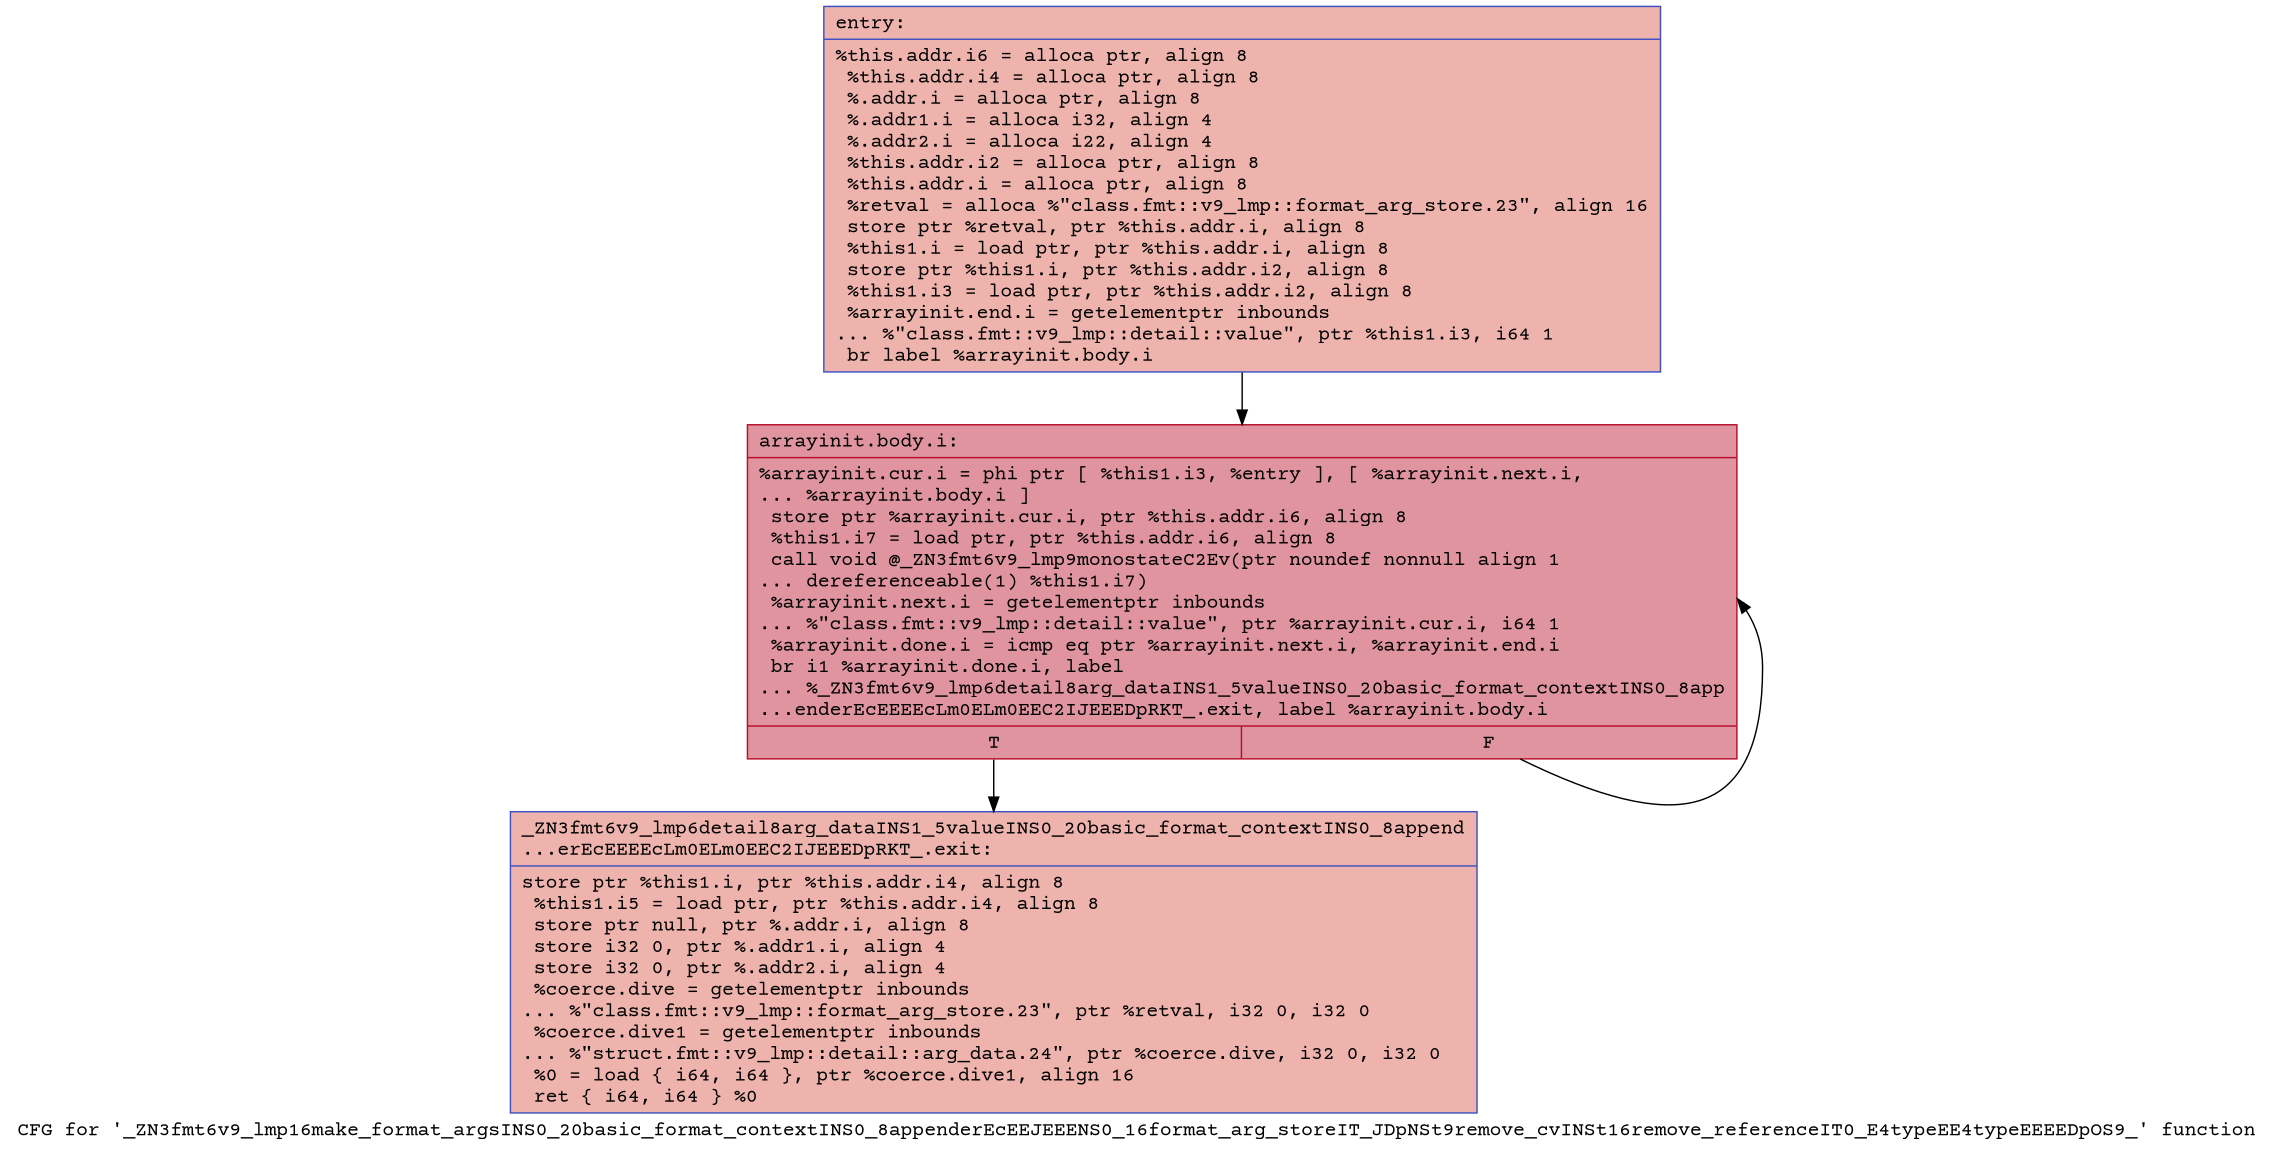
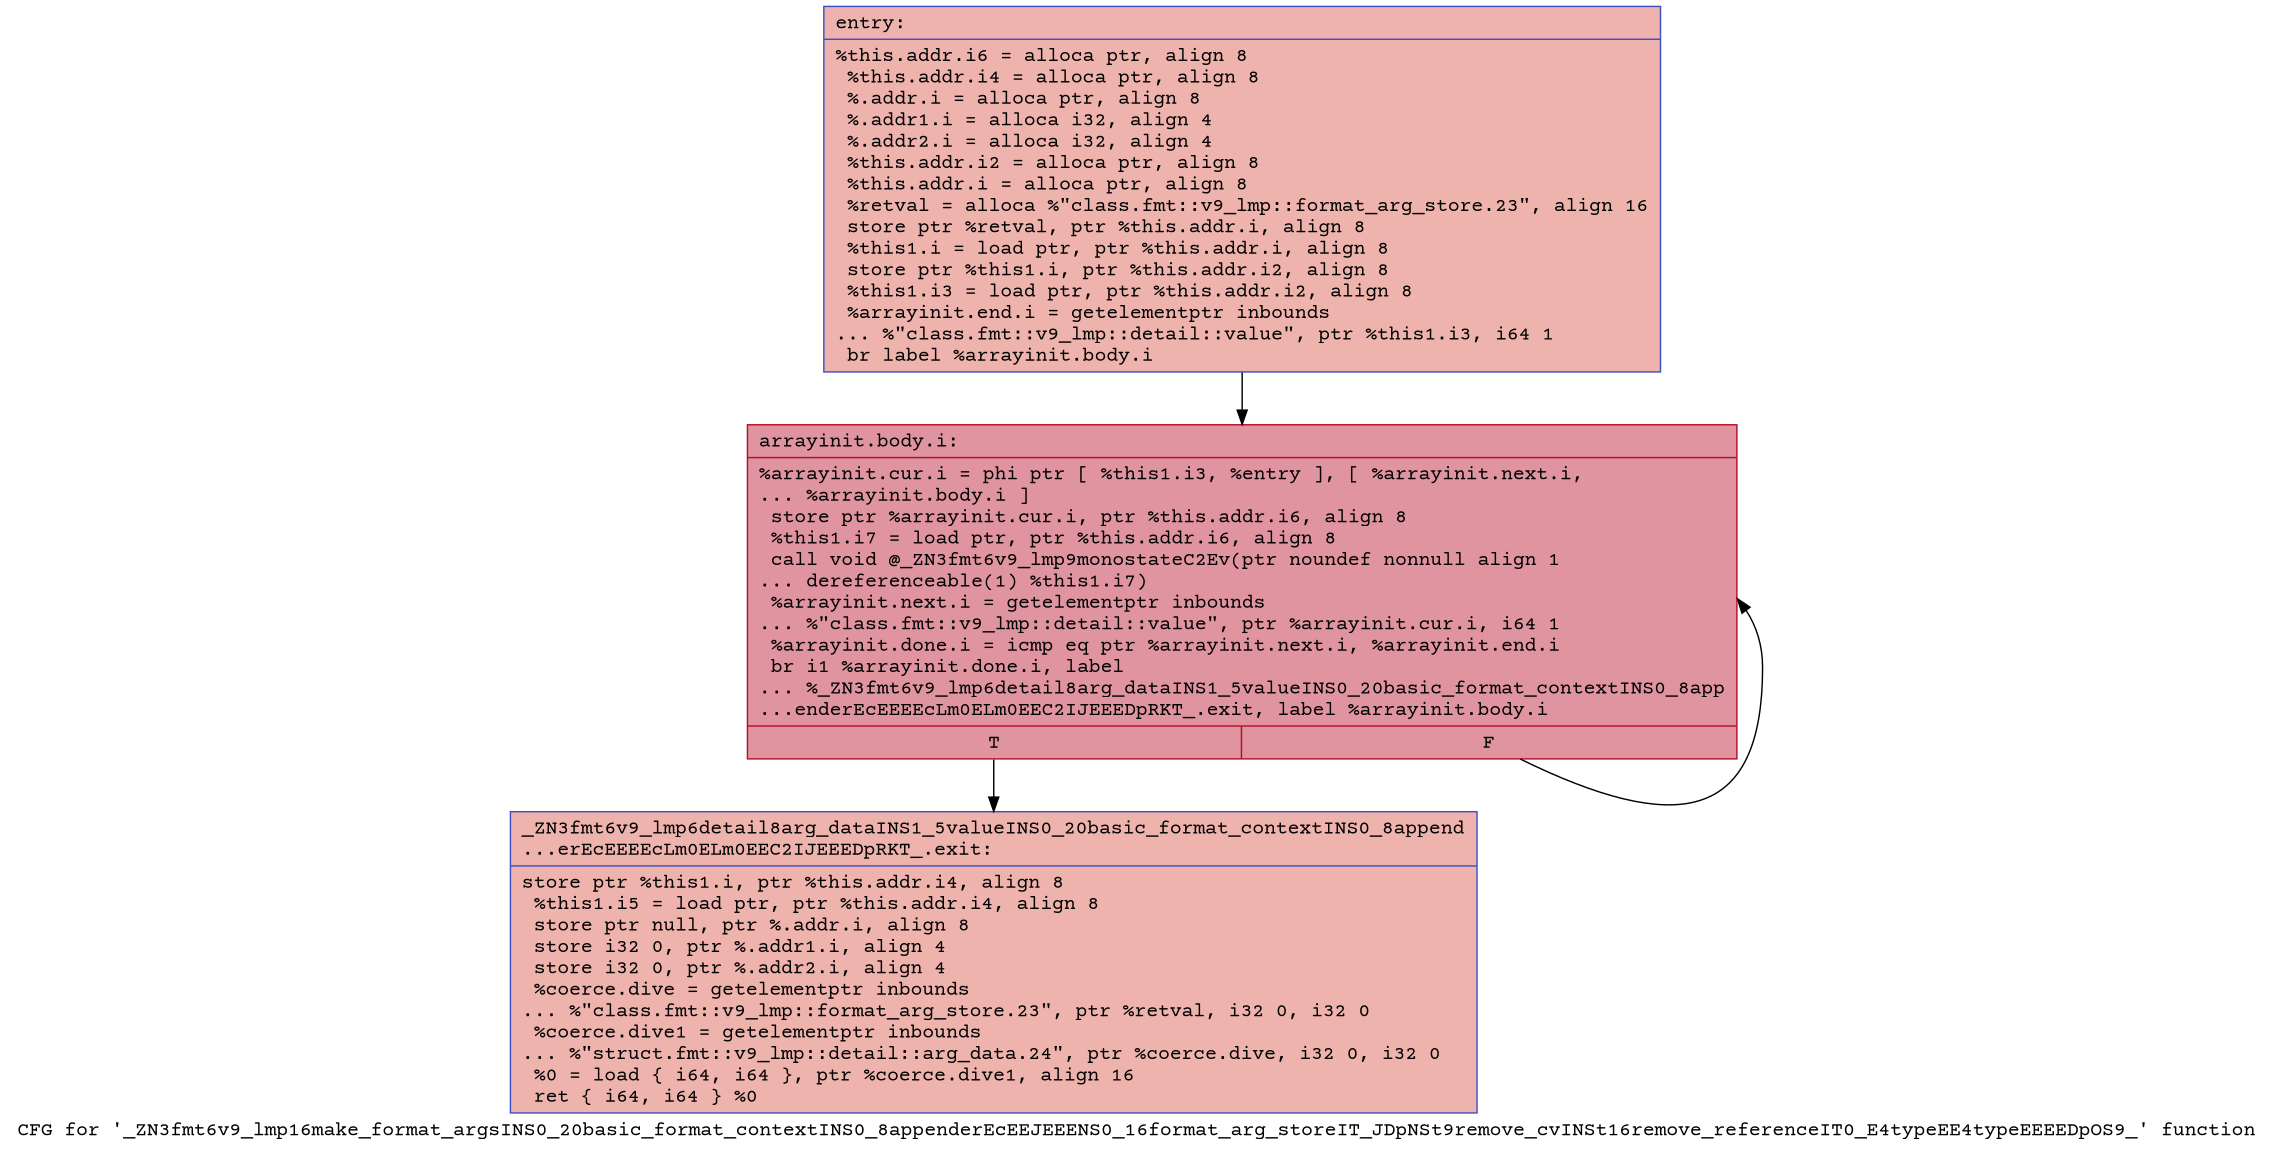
node "entry:": text "%.addr2.i = alloca i22, align 4" -> "%.addr2.i = alloca i32, align 4"
